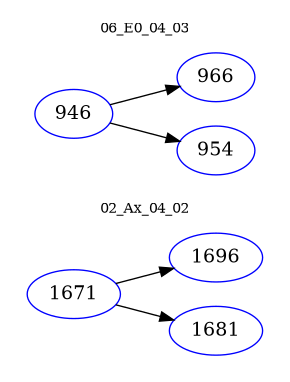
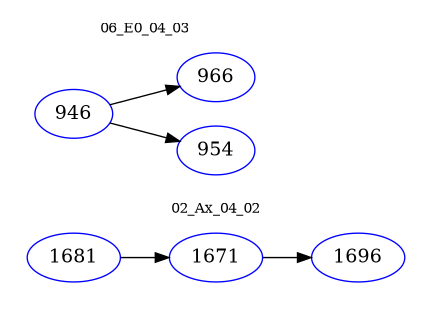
edge "1671" -> "1681": reversed
